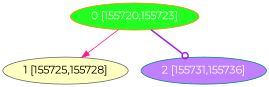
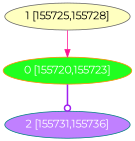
edge "0 [155720,155723]" -> "1 [155725,155728]": reversed
